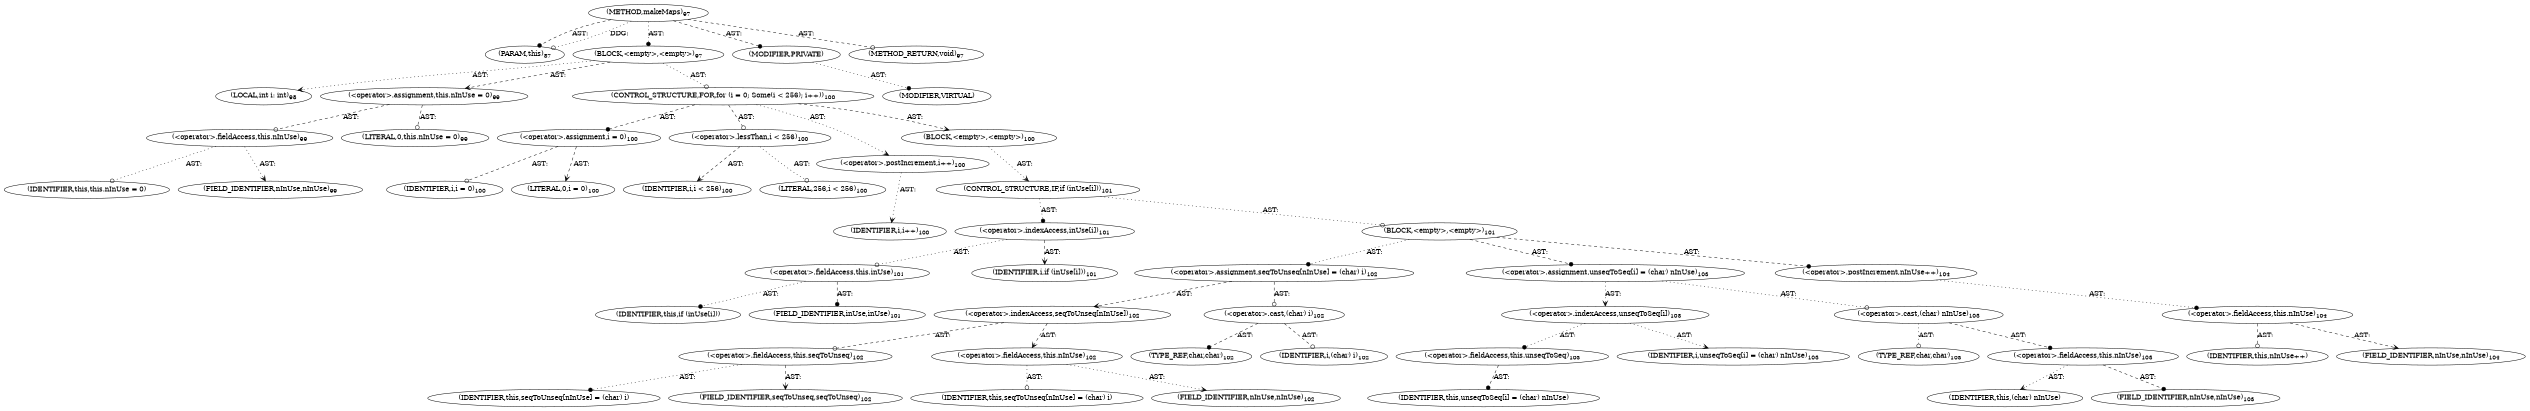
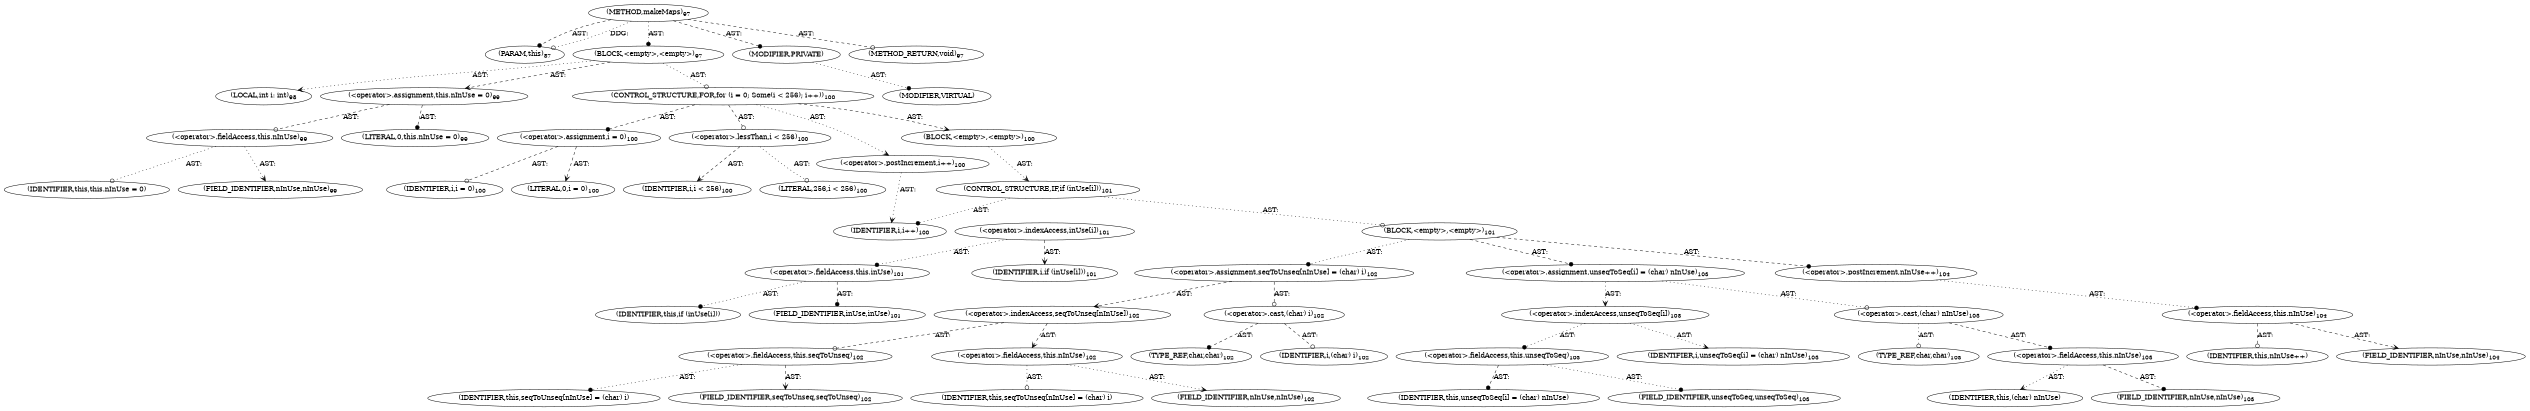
edge "(<operator>.assignment,this.nInUse = 0)" -> "(LITERAL,0,this.nInUse = 0)": arrowhead odot -> dot
edge "(CONTROL_STRUCTURE,IF,if (inUse[i]))" -> "(<operator>.indexAccess,inUse[i])": now "(CONTROL_STRUCTURE,IF,if (inUse[i]))" -> "(IDENTIFIER,i,i++)"
edge "(<operator>.indexAccess,inUse[i])" -> "(<operator>.fieldAccess,this.inUse)": arrowhead odot -> dot
node "(FIELD_IDENTIFIER,unseqToSeq,unseqToSeq)": added
